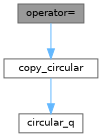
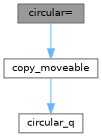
node "operator=": label "operator=" -> "circular="
node "copy_circular": label "copy_circular" -> "copy_moveable"
